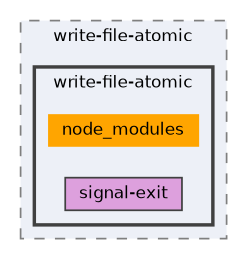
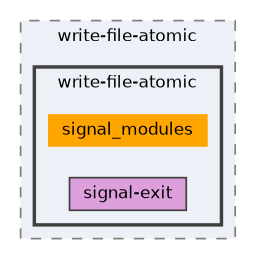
node "node_modules": label "node_modules" -> "signal_modules"
